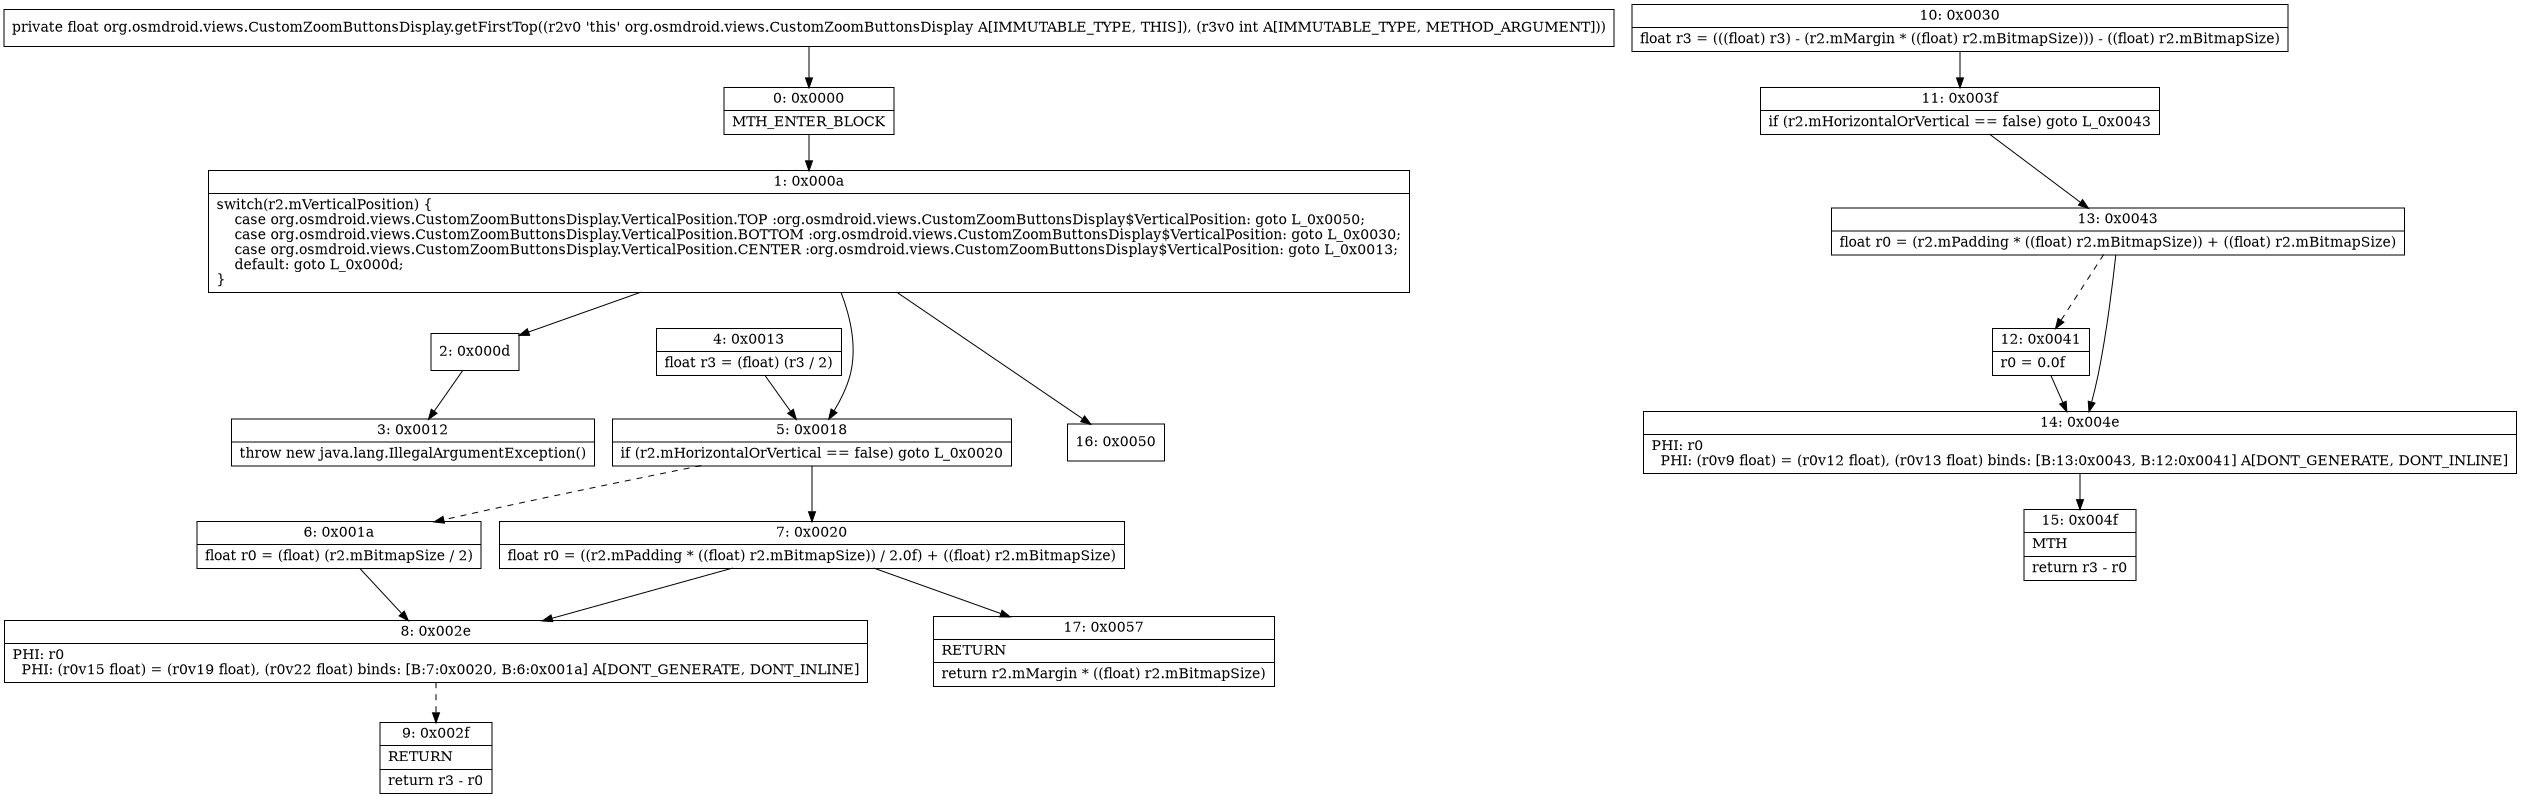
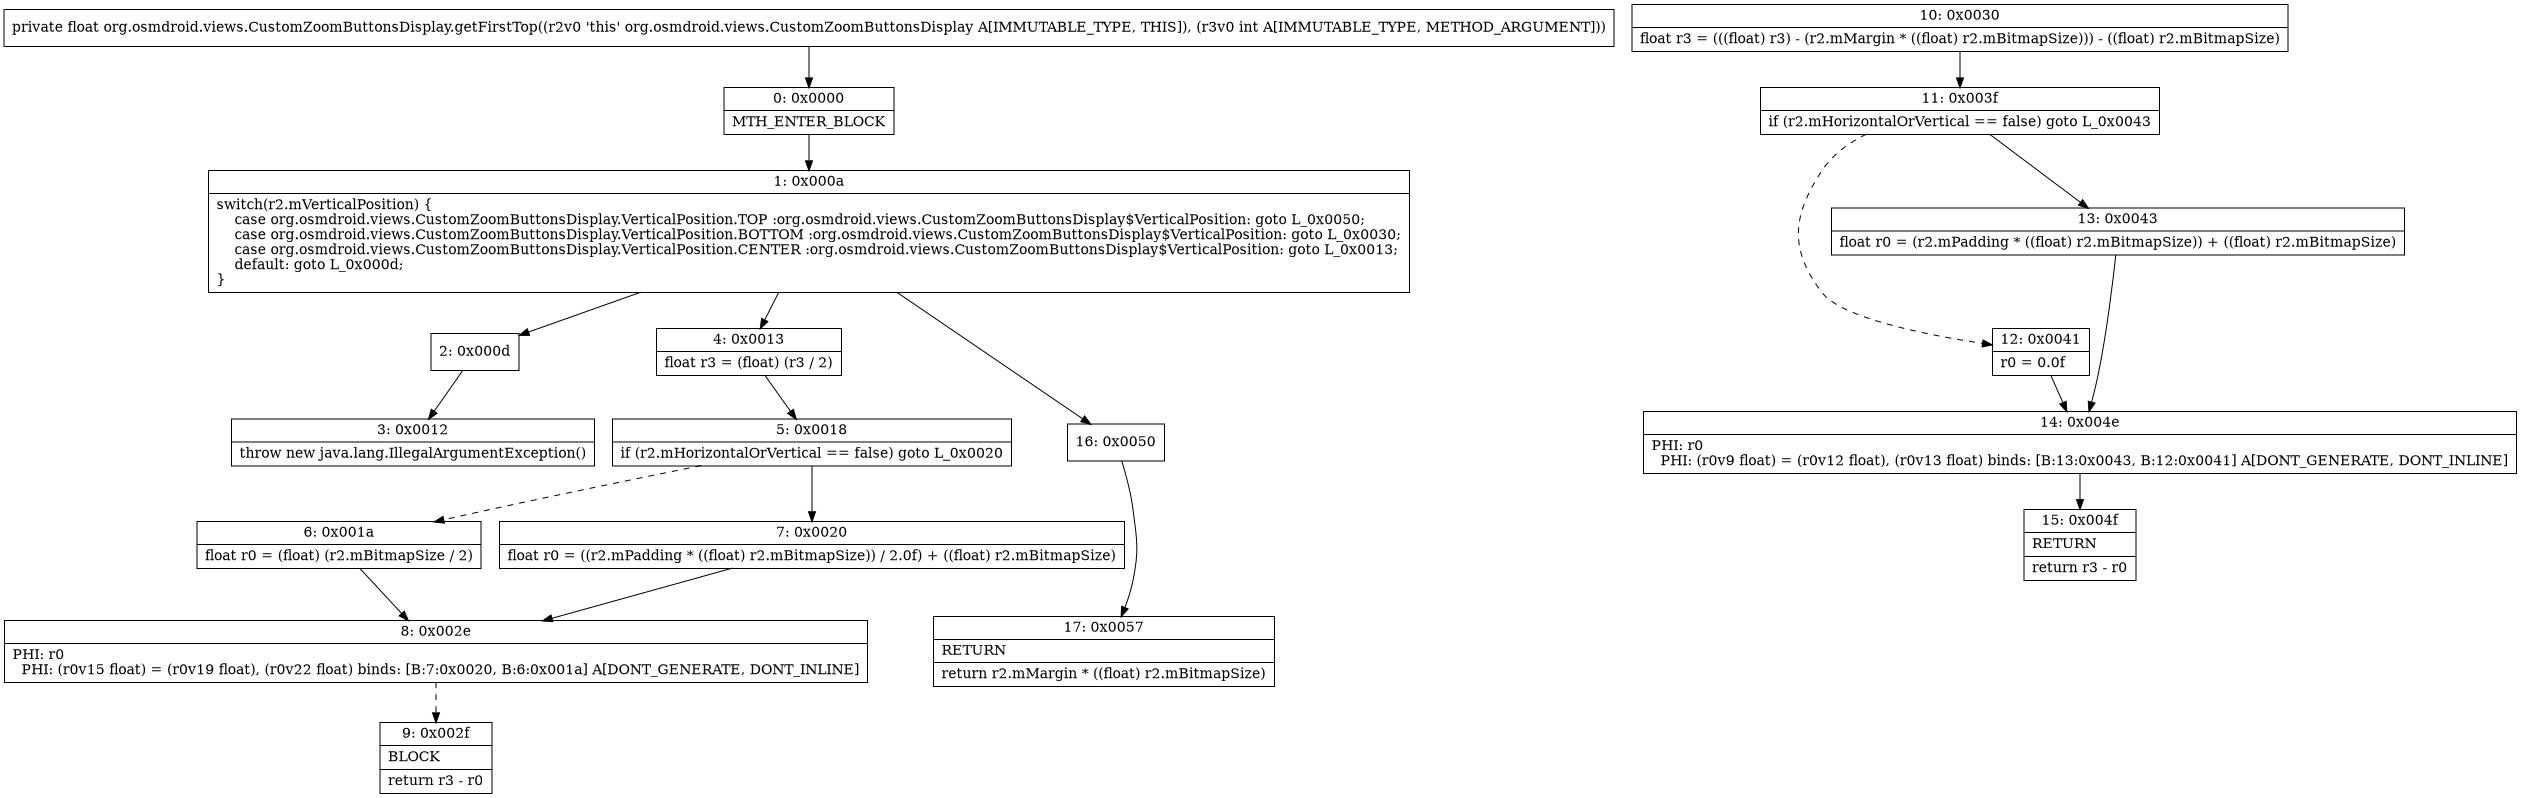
edge "13: 0x0043" -> "12: 0x0041": now "11: 0x003f" -> "12: 0x0041"
edge "1: 0x000a" -> "5: 0x0018": now "1: 0x000a" -> "4: 0x0013"
node "15: 0x004f": text "MTH" -> "RETURN"
edge "7: 0x0020" -> "17: 0x0057": now "16: 0x0050" -> "17: 0x0057"
node "9: 0x002f": text "RETURN" -> "BLOCK"
